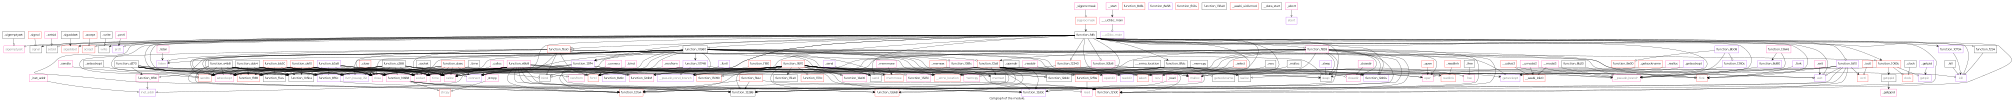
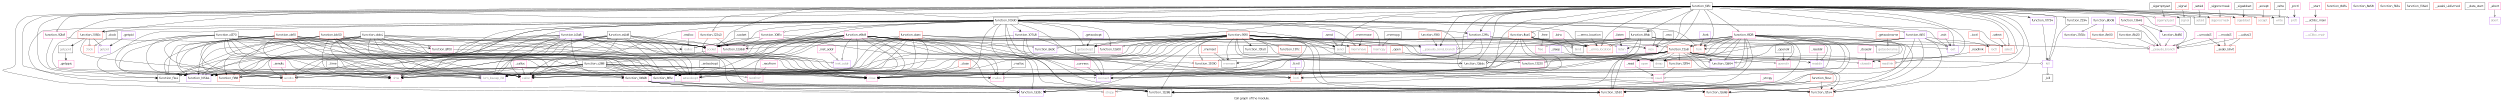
edge "sigprocmask" -> "function_fdfc": reversed
edge "_kill" -> "kill": reversed
edge "function_c288" -> "socket": reversed
node "function_105b4": color black -> purple
node "getsockopt": color purple -> black
edge "function_e9b8" -> "function_121a4": now "function_e9b8" -> "malloc"
